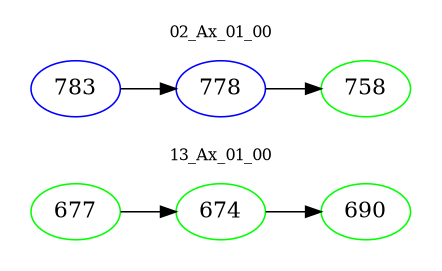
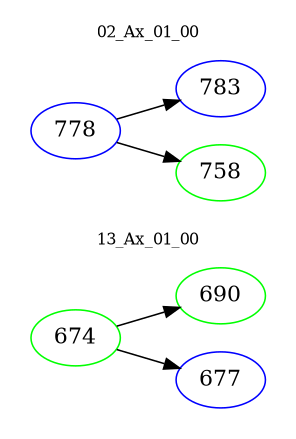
edge "783" -> "778": reversed
node "677": color green -> blue
edge "677" -> "674": reversed
